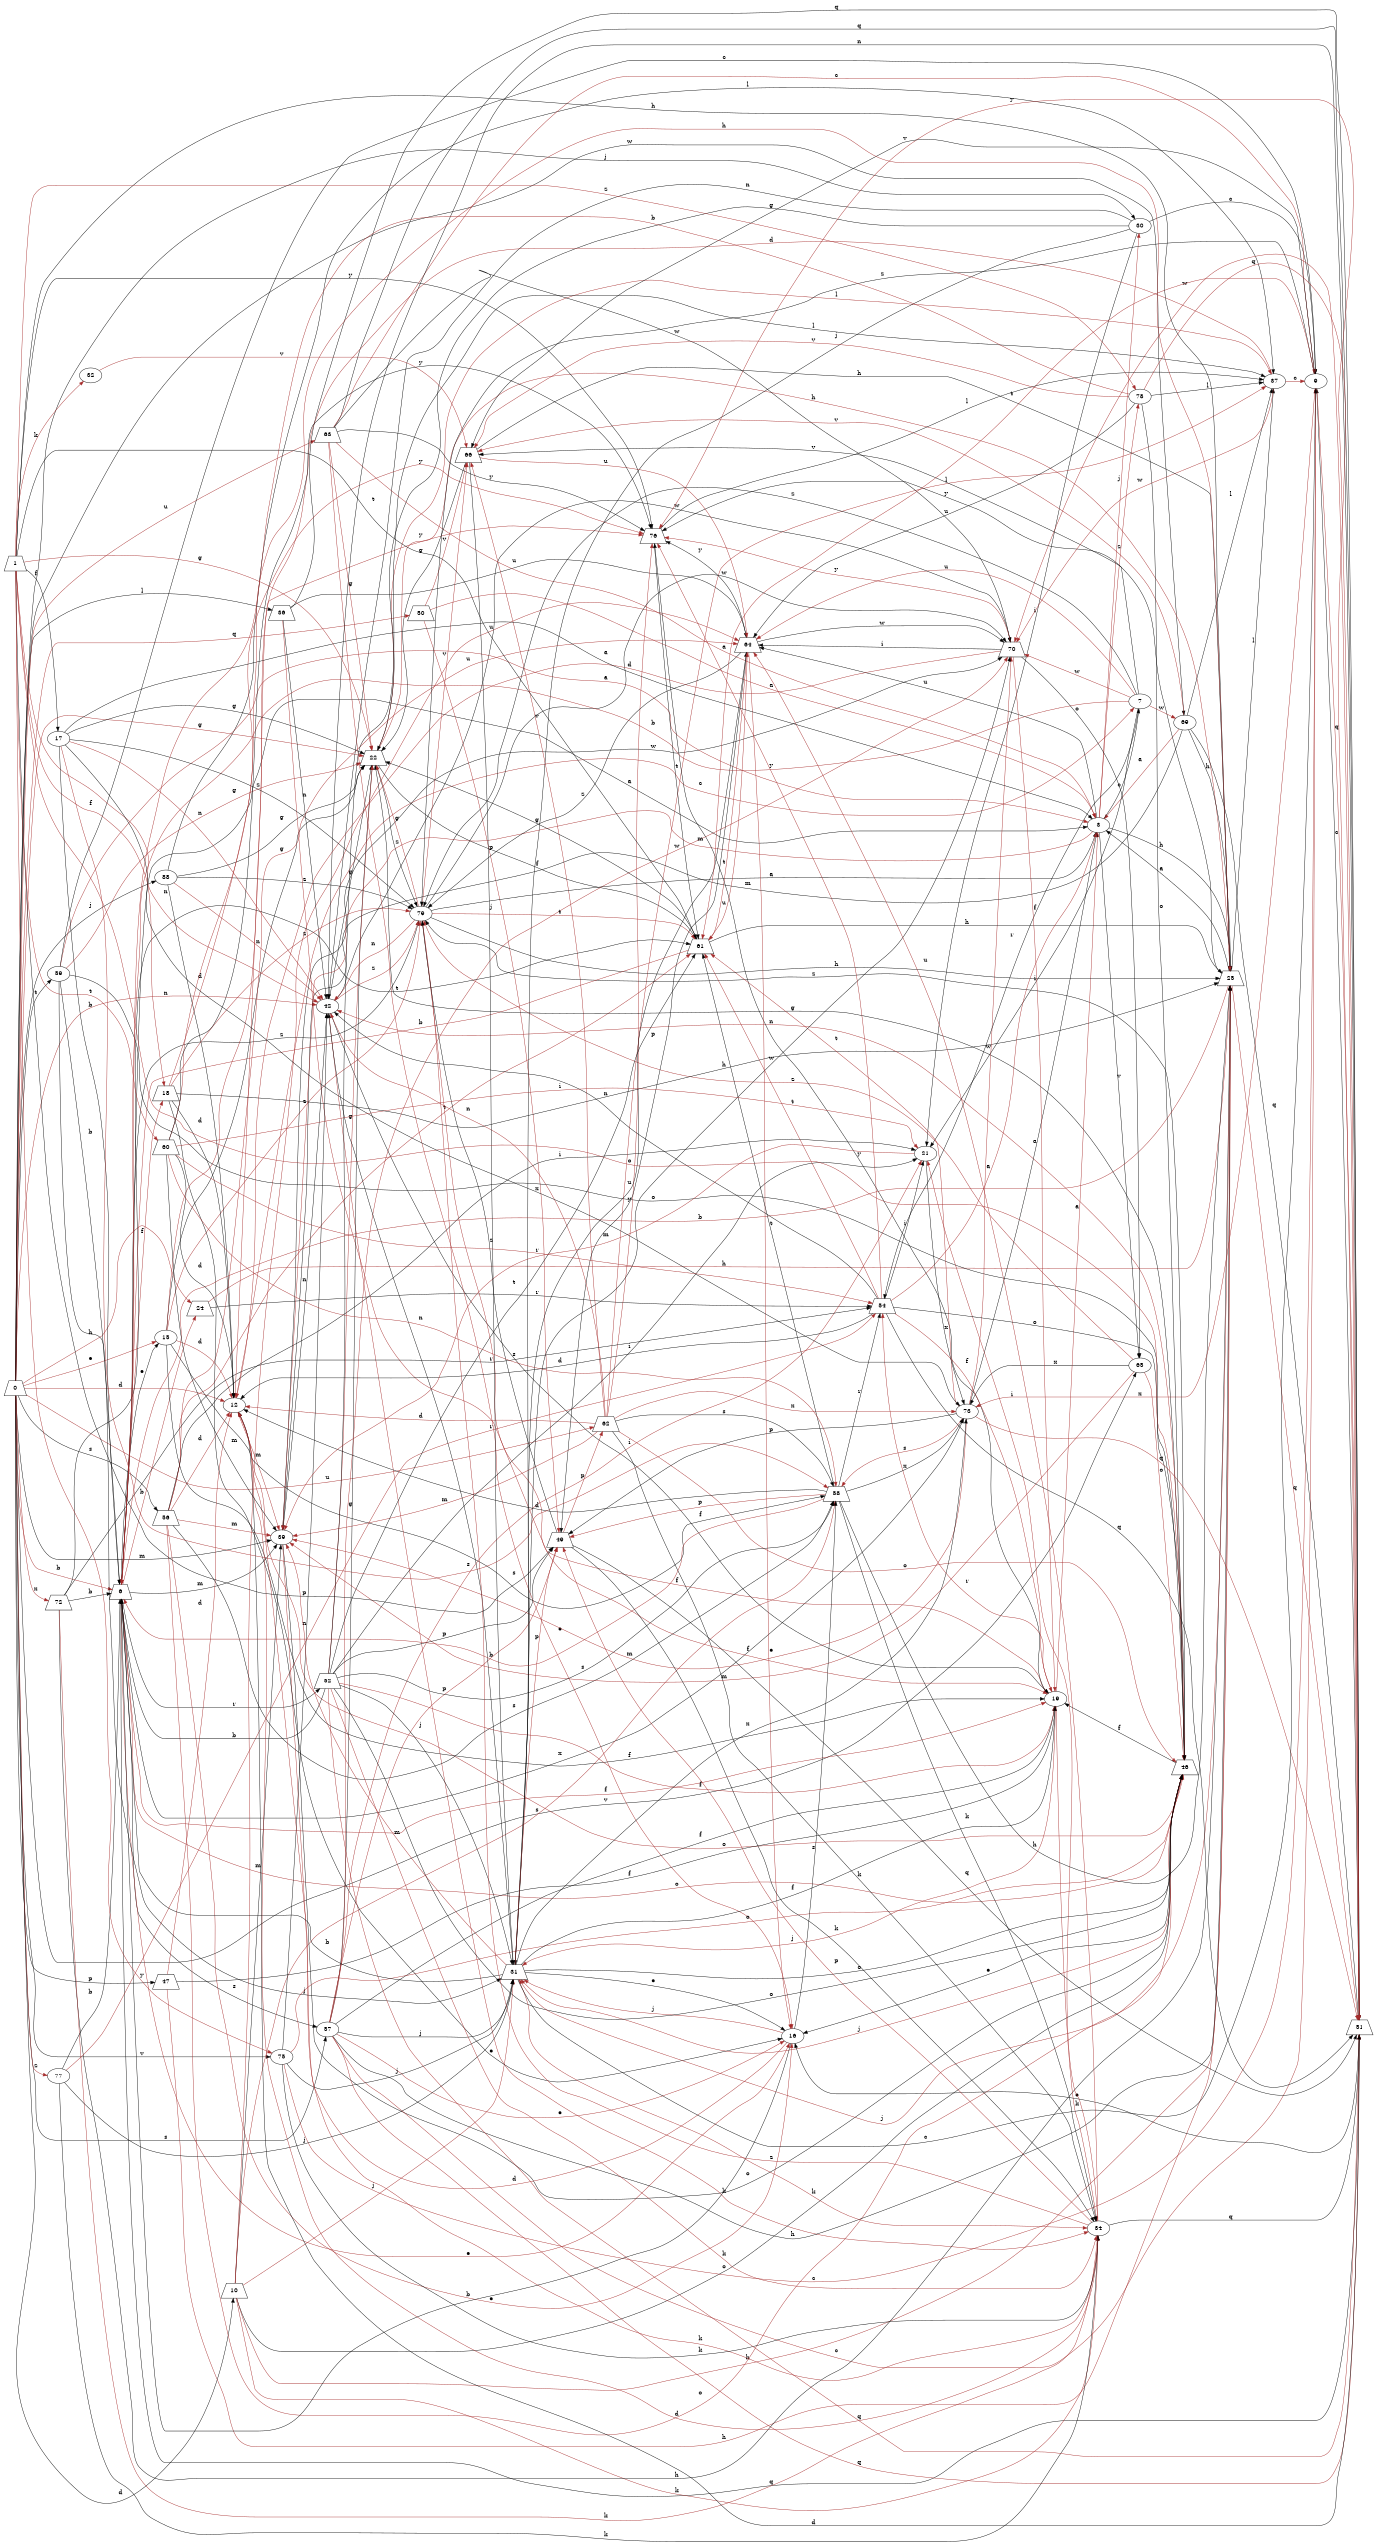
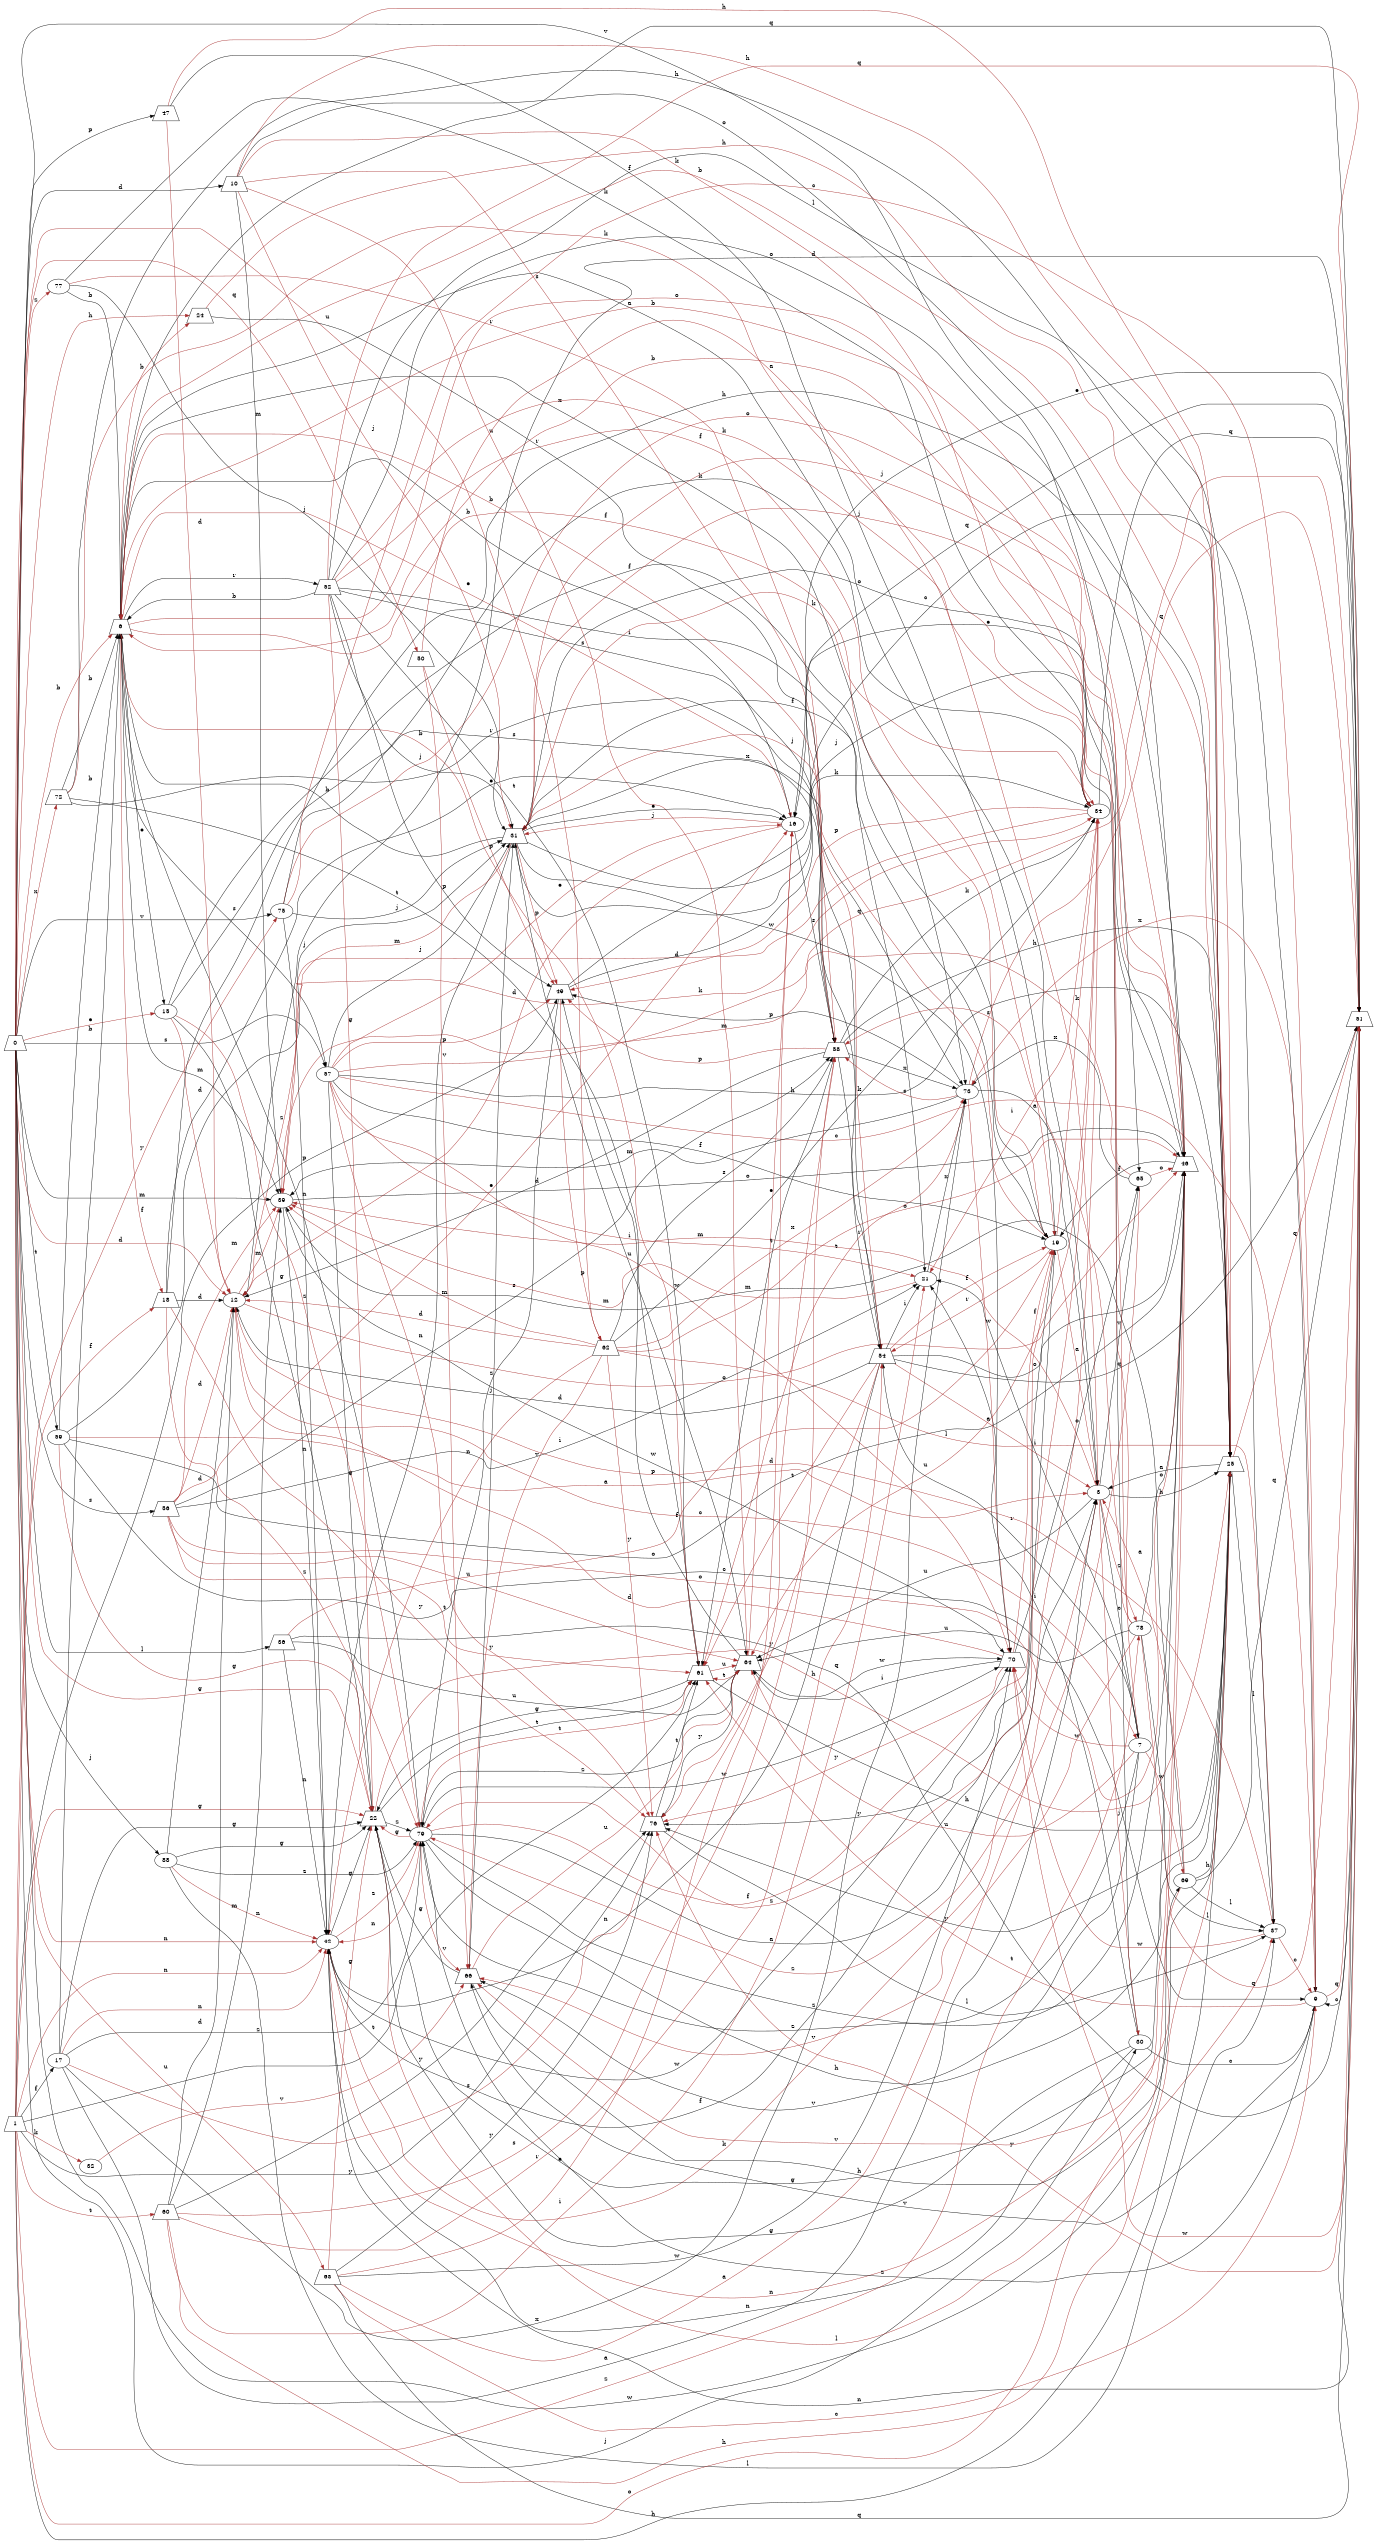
edge "22" -> "61": label "f" -> "t"
edge "15" -> "76": now "57" -> "76"
edge "46" -> "79": reversed
edge "78" -> "58": added, label "s"
edge "73" -> "39": color brown -> black
